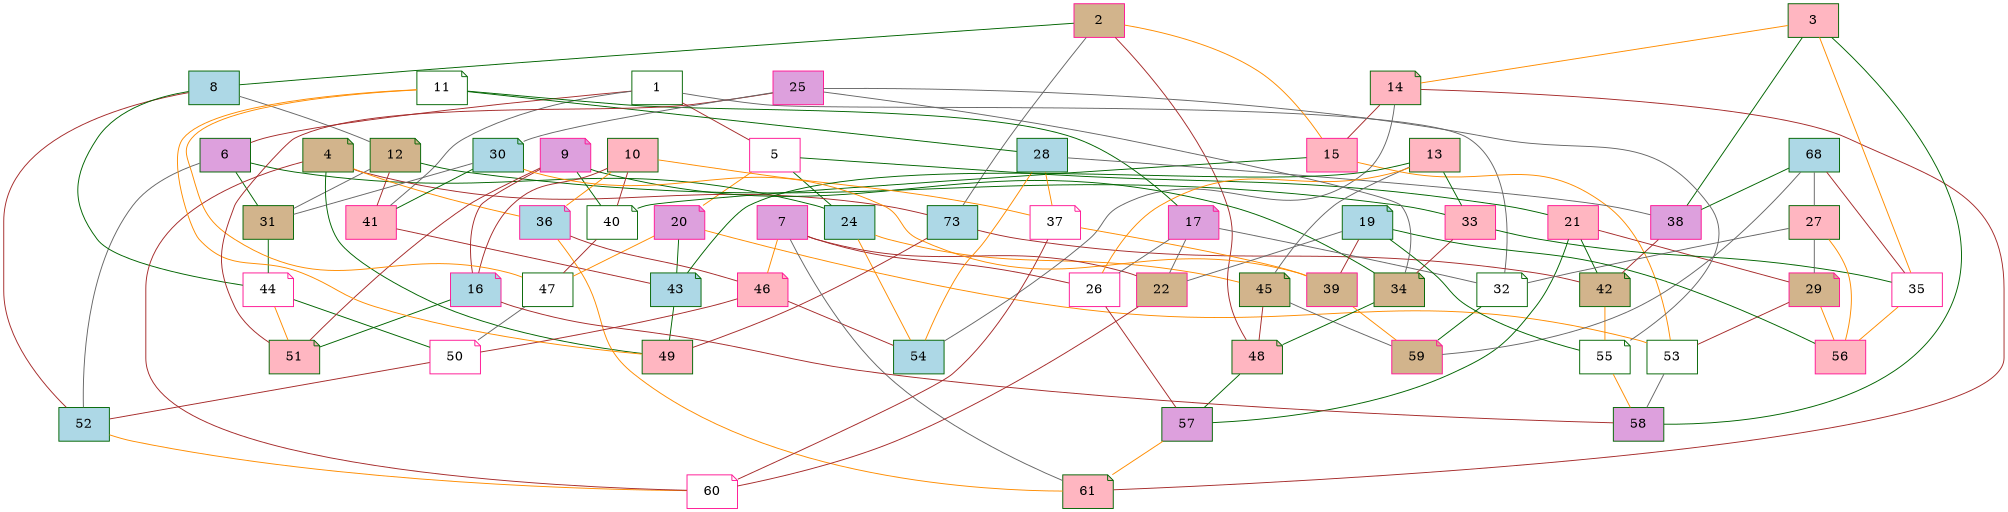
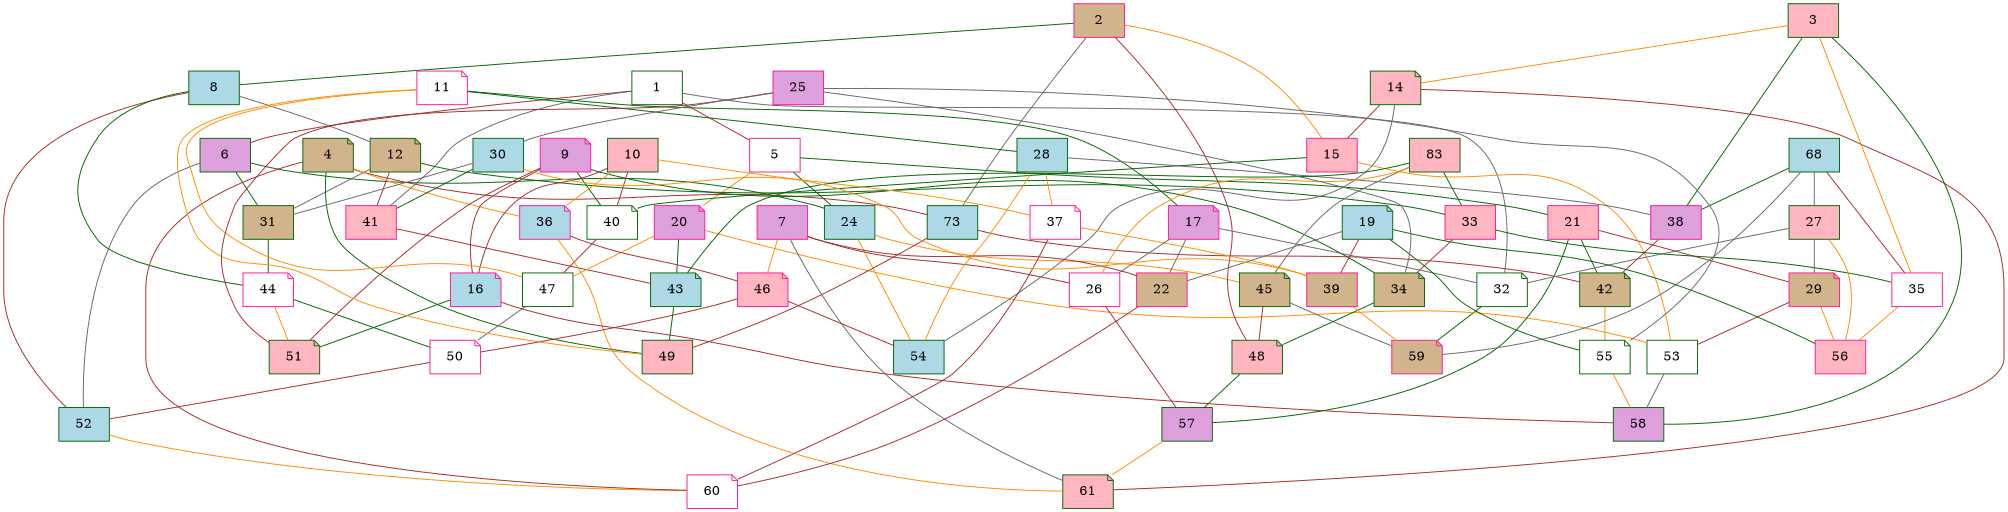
node "11": color darkgreen -> deeppink
node "30": shape note -> box
node "13": label "13" -> "83"
